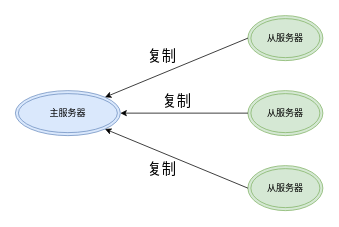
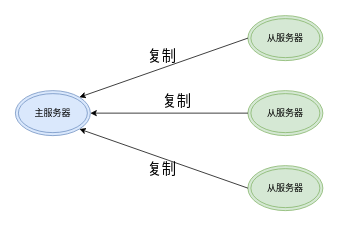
node "主服务器": size 105x45 -> 75x45
